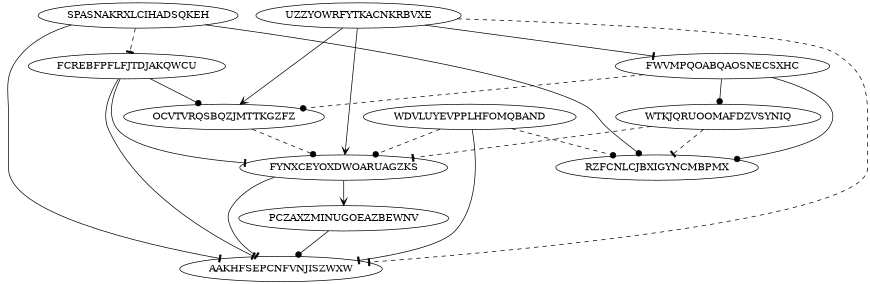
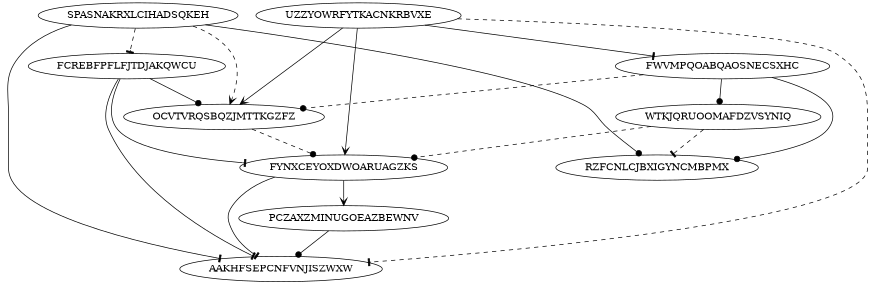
edge "SPASNAKRXLCIHADSQKEH" -> "OCVTVRQSBQZJMTTKGZFZ": added
node "WDVLUYEVPPLHFOMQBAND": removed
edge "WTKJQRUOOMAFDZVSYNIQ" -> "FYNXCEYOXDWOARUAGZKS": arrowhead tee -> dot
